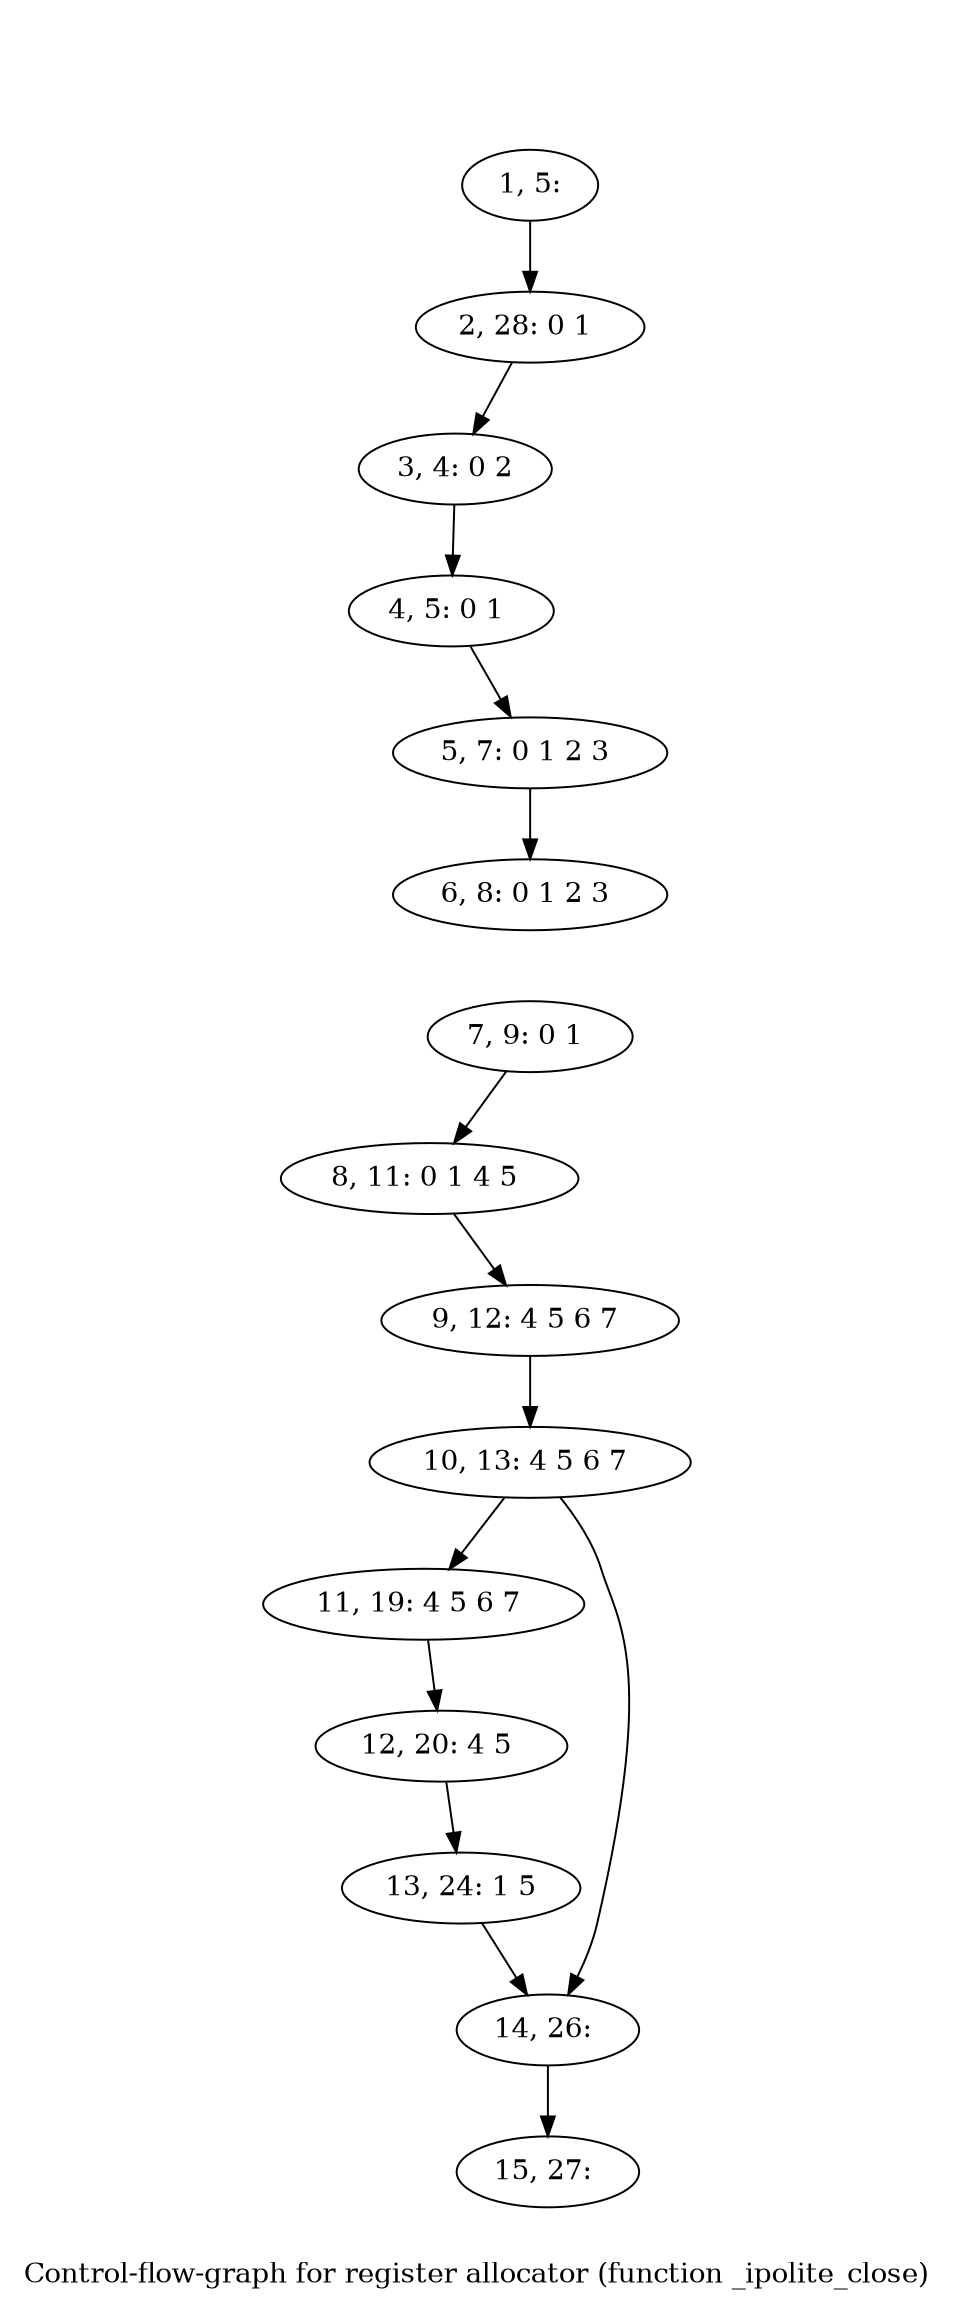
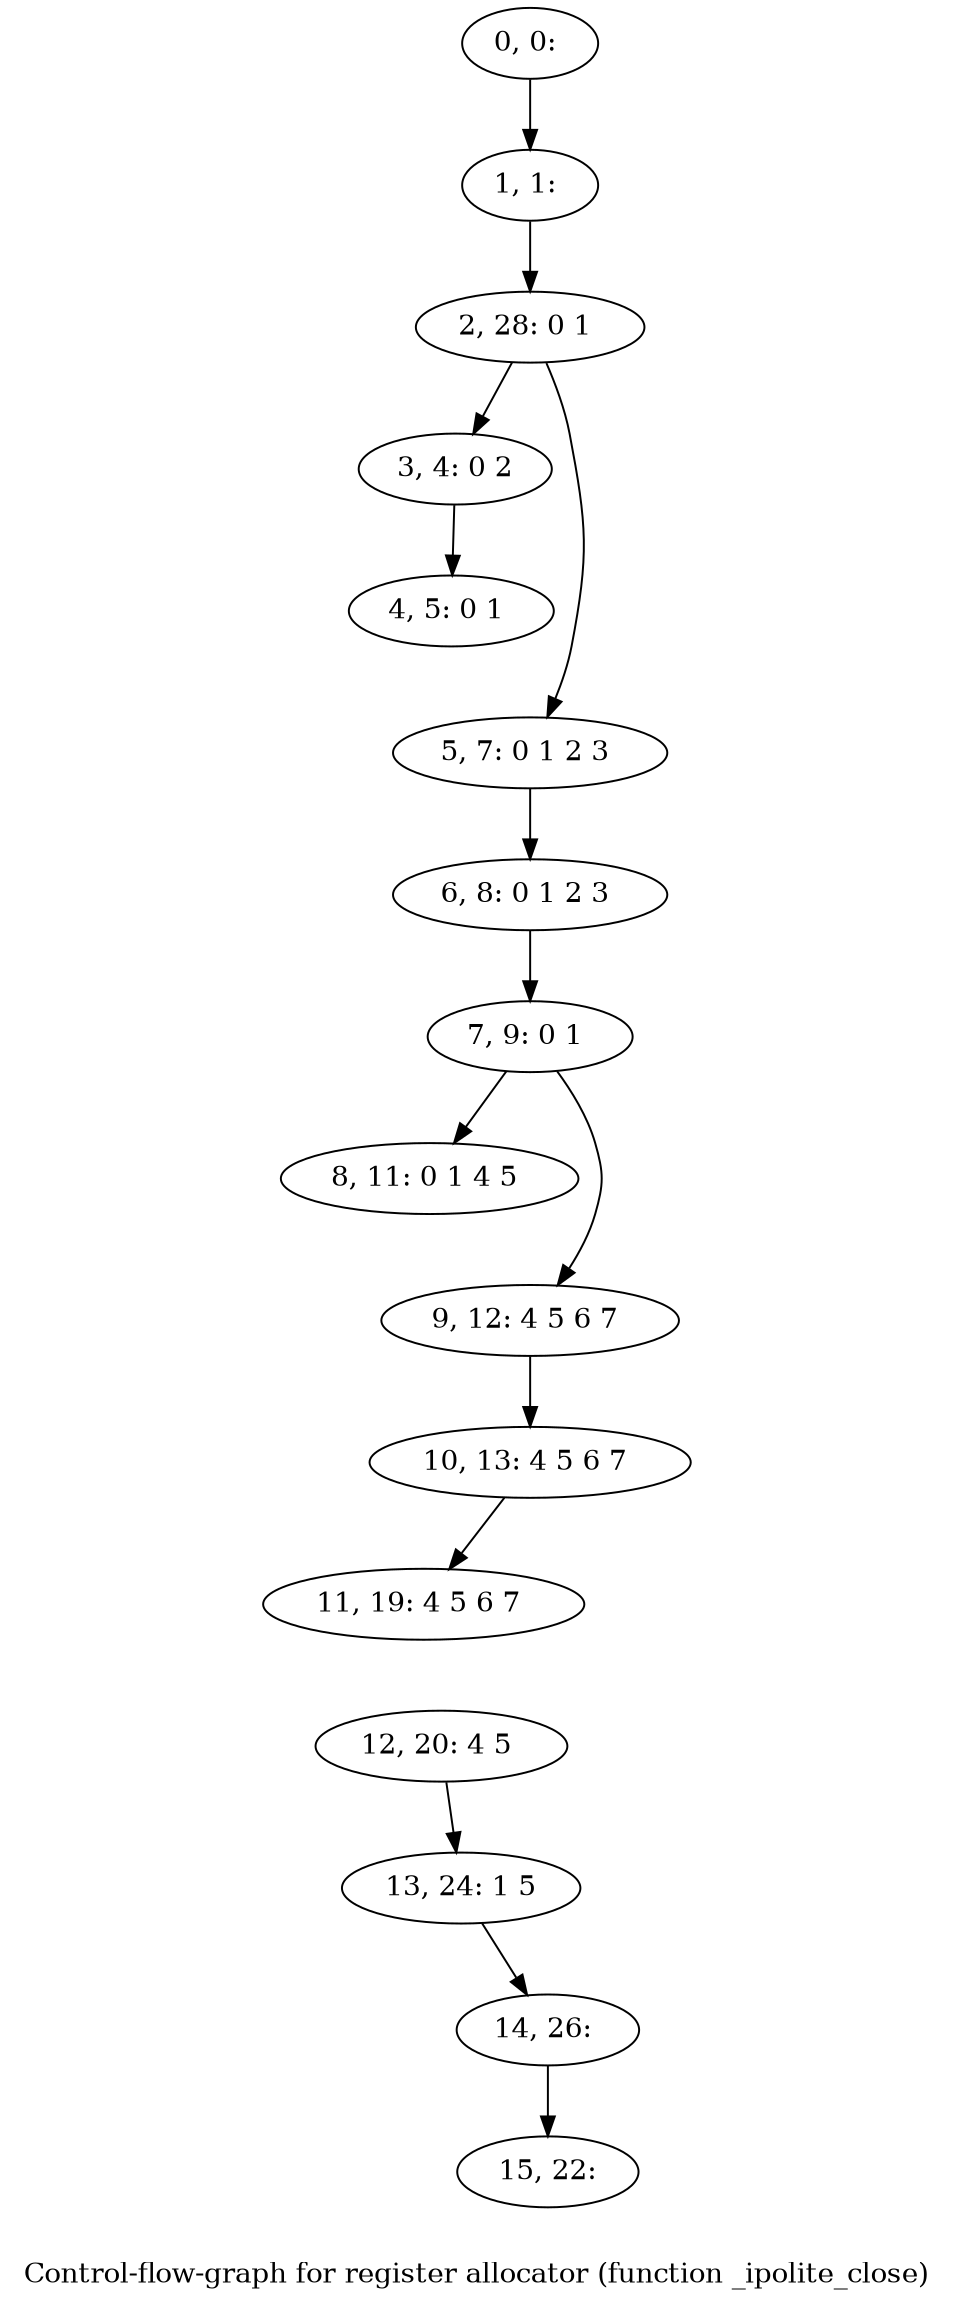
node "0, 0:": added
node "1, 5:": label "1, 5:" -> "1, 1:"
edge "4, 5: 0 1" -> "5, 7: 0 1 2 3": now "2, 28: 0 1" -> "5, 7: 0 1 2 3"
edge "6, 8: 0 1 2 3" -> "7, 9: 0 1": added
edge "8, 11: 0 1 4 5" -> "9, 12: 4 5 6 7": now "7, 9: 0 1" -> "9, 12: 4 5 6 7"
edge "11, 19: 4 5 6 7" -> "12, 20: 4 5": removed
edge "10, 13: 4 5 6 7" -> "14, 26:": removed
node "15, 27:": label "15, 27:" -> "15, 22:"
